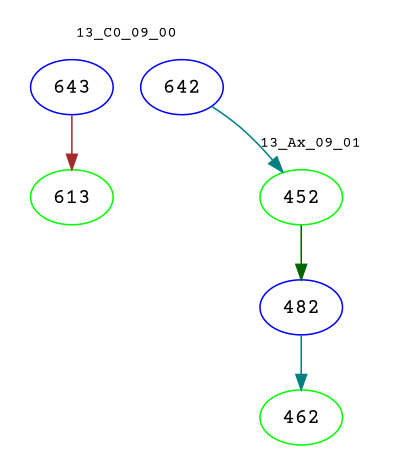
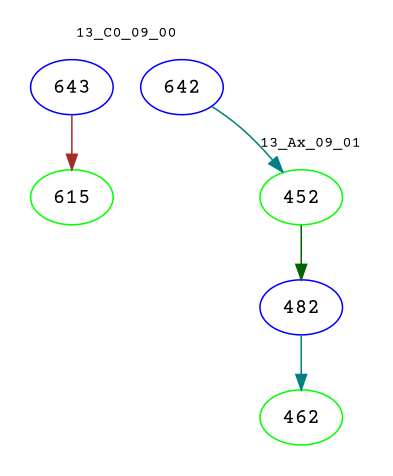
node "613": label "613" -> "615"
